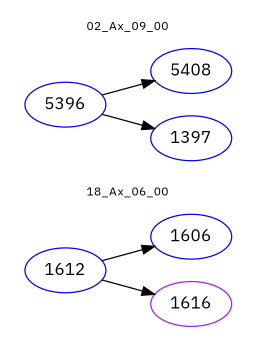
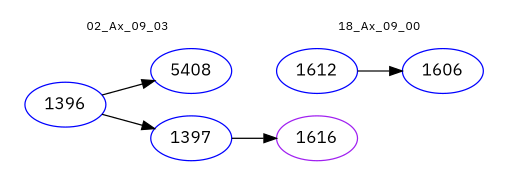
cluster "02_Ax_09_00": label "02_Ax_09_00" -> "02_Ax_09_03"
node "5396": label "5396" -> "1396"
cluster "18_Ax_06_00": label "18_Ax_06_00" -> "18_Ax_09_00"
edge "1612" -> "1616": now "1397" -> "1616"
